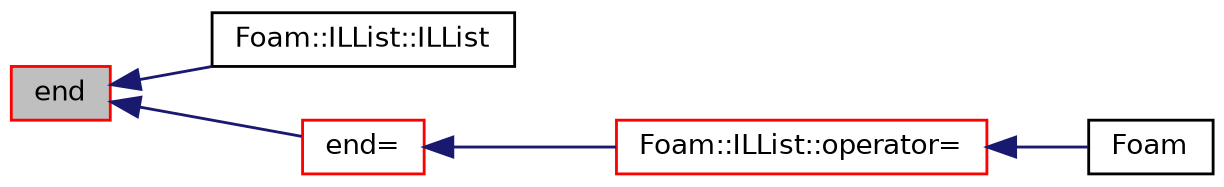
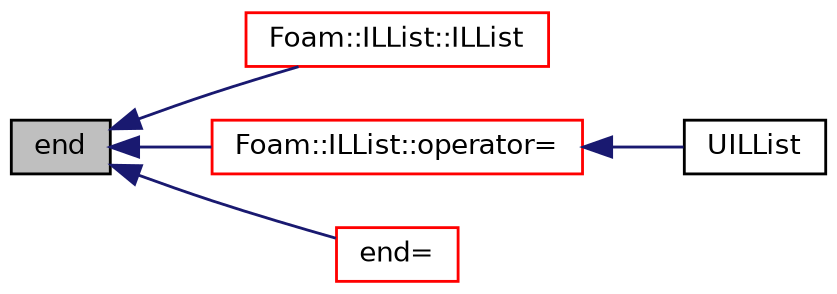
node "Foam::ILList::ILList": color black -> red
node "end": color red -> black
edge "Foam::ILList::operator=" -> "end=": now "Foam::ILList::operator=" -> "end"
node "Foam": label "Foam" -> "UILList"
